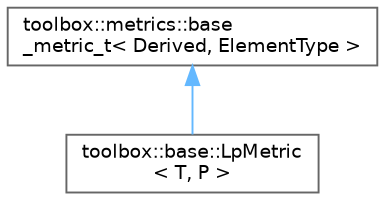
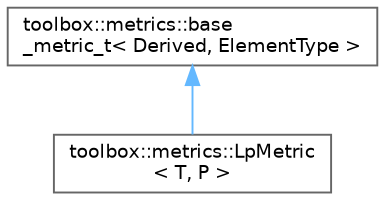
node "toolbox::base::LpMetric < T, P >": label "toolbox::base::LpMetric < T, P >" -> "toolbox::metrics::LpMetric < T, P >"
